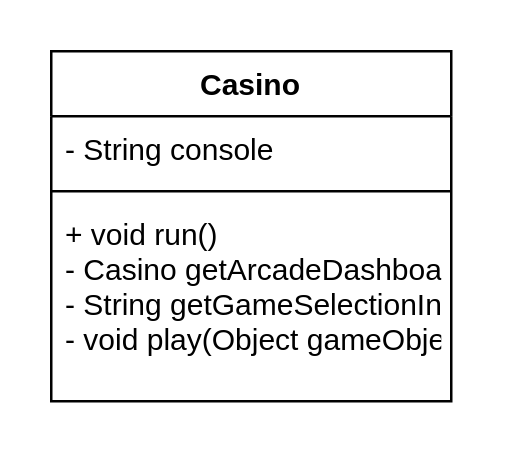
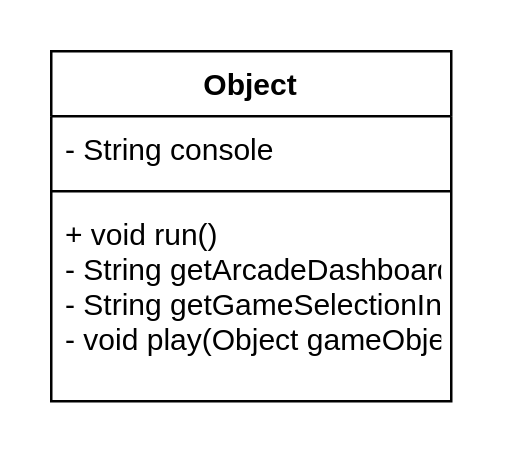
node "Casino": label "Casino" -> "Object"
node "+ void run() - Casino getArcadeDashboardInput() - String getGameSelectionInput() - void play(Object gameObject, Object playerObject)": label "+ void run() - Casino getArcadeDashboardInput() - String getGameSelectionInput() - void play(Object gameObject, Object playerObject)" -> "+ void run() - String getArcadeDashboardInput() - String getGameSelectionInput() - void play(Object gameObject, Object playerObject)"
